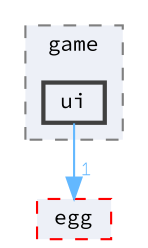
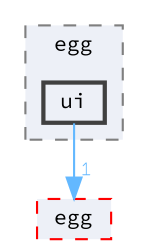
cluster "game": label "game" -> "egg"
